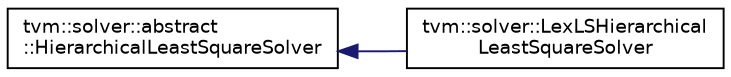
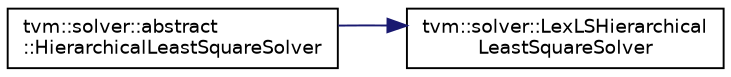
edge "tvm::solver::LexLSHierarchical LeastSquareSolver" -> "tvm::solver::abstract ::HierarchicalLeastSquareSolver": reversed
